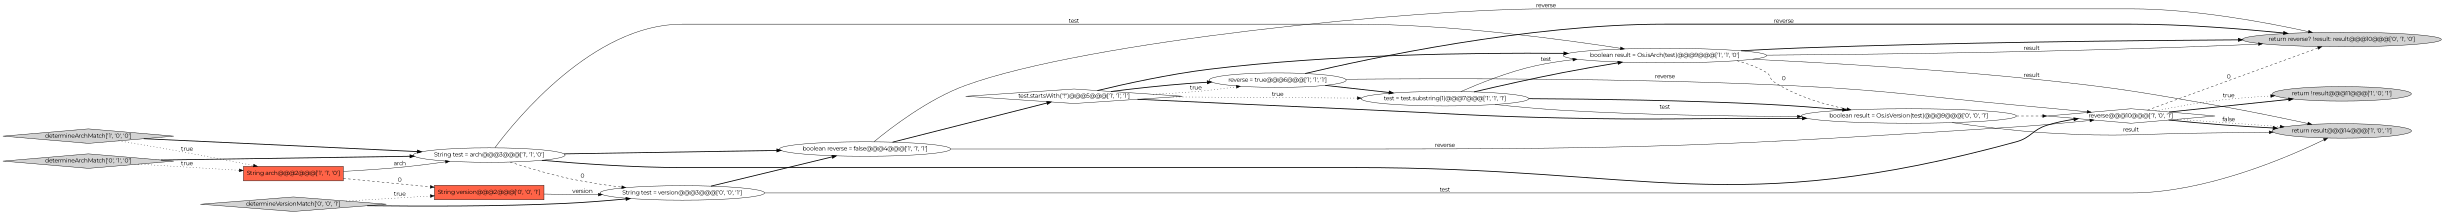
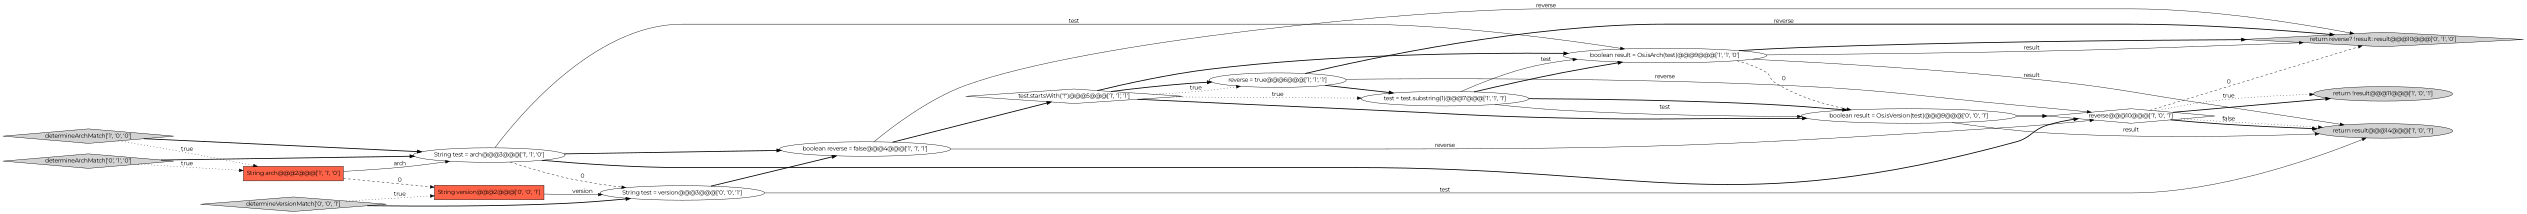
node "return reverse? !result: result@@@10@@@['0', '1', '0']": shape ellipse -> diamond
edge "boolean result = Os.isVersion(test)@@@9@@@['0', '0', '1']" -> "reverse@@@10@@@['1', '0', '1']": style dashed -> bold
